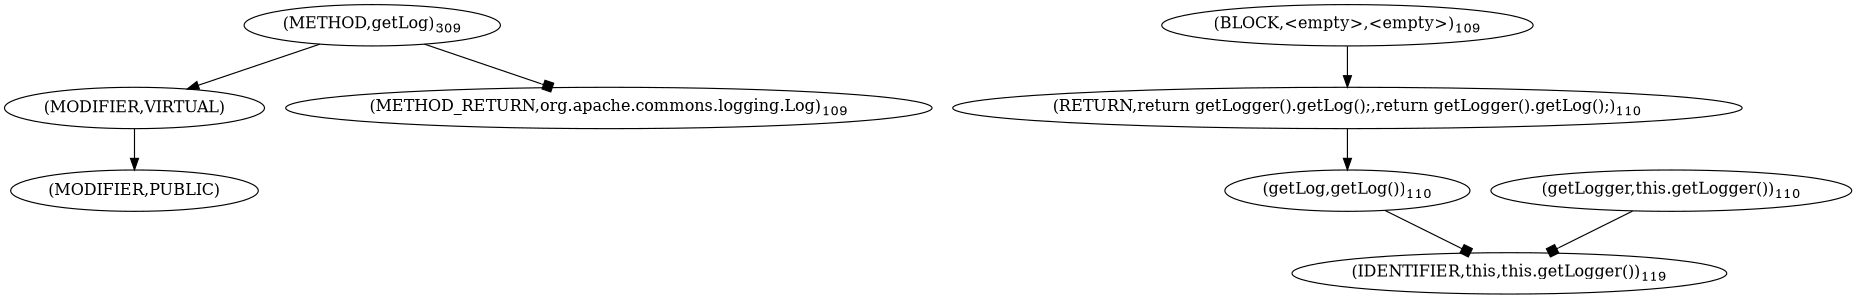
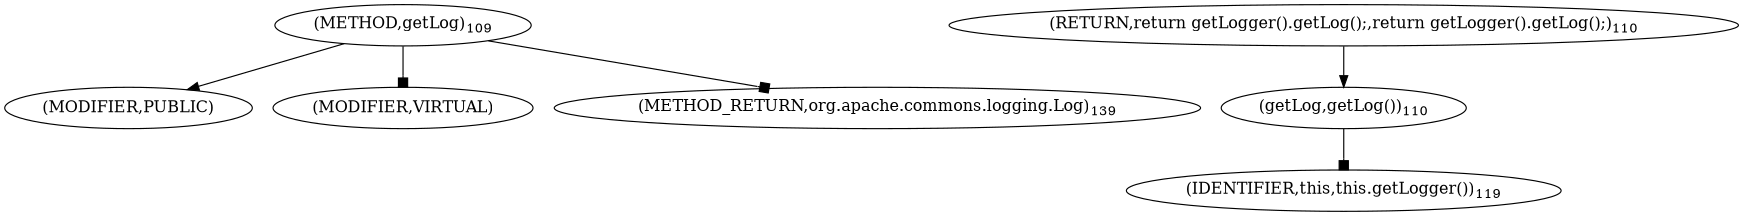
node "(METHOD,getLog)": text "309" -> "109"
node "(BLOCK,<empty>,<empty>)": removed
edge "(METHOD,getLog)" -> "(MODIFIER,VIRTUAL)": arrowhead normal -> box
node "(METHOD_RETURN,org.apache.commons.logging.Log)": text "109" -> "139"
edge "(MODIFIER,VIRTUAL)" -> "(MODIFIER,PUBLIC)": now "(METHOD,getLog)" -> "(MODIFIER,PUBLIC)"
node "(getLogger,this.getLogger())": removed
